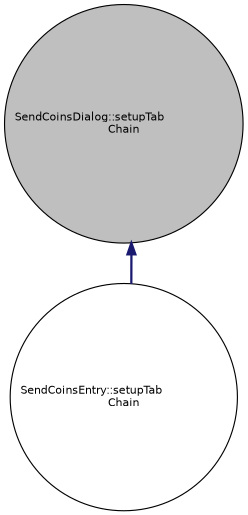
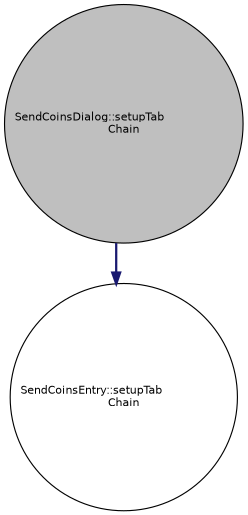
edge "SendCoinsEntry::setupTab Chain" -> "SendCoinsDialog::setupTab Chain": reversed
